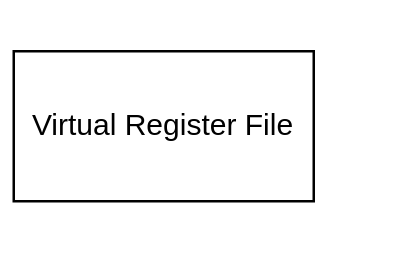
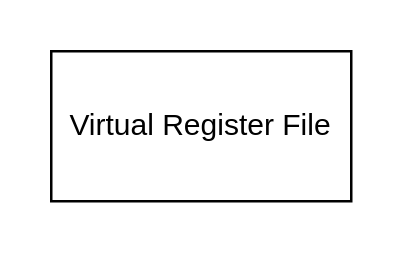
node "Virtual Register File": moved (164, 126) -> (201, 126)
